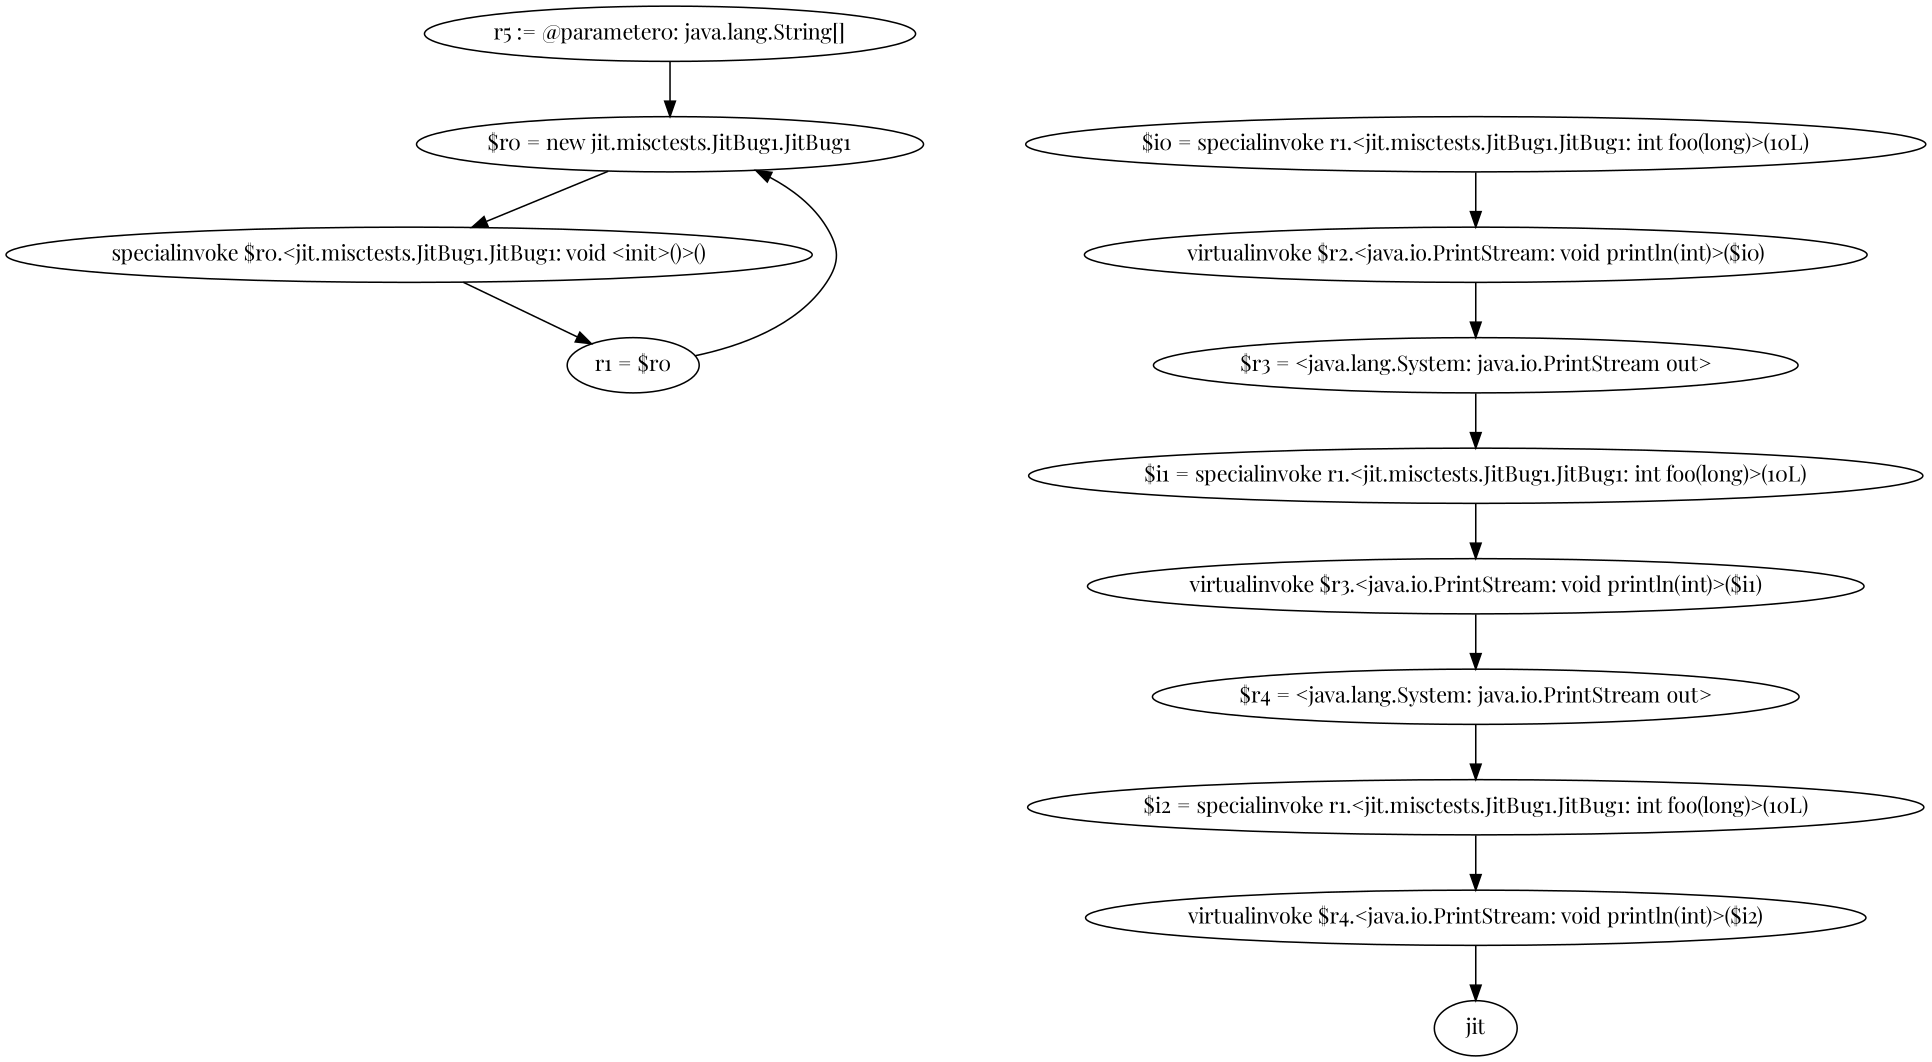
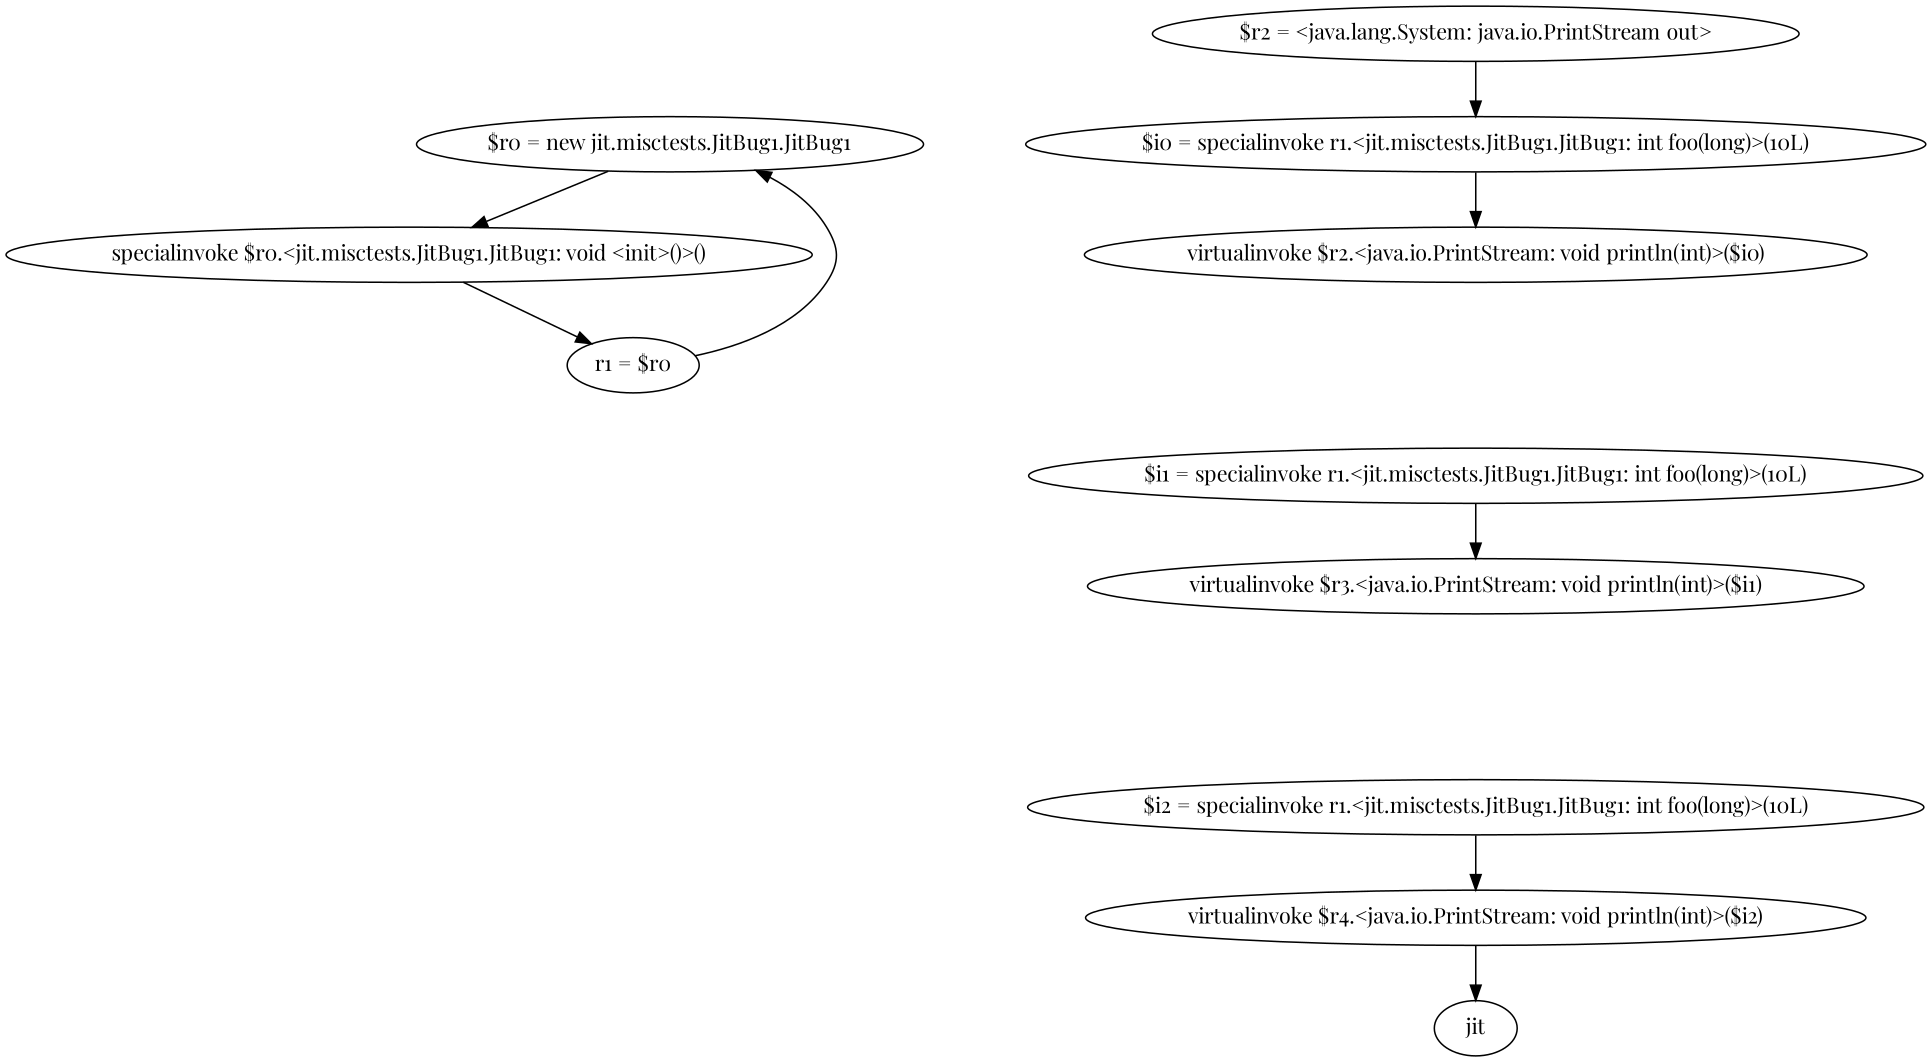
node "r5 := @parameter0: java.lang.String[]": removed
node "$r2 = <java.lang.System: java.io.PrintStream out>": added
node "$r3 = <java.lang.System: java.io.PrintStream out>": removed
node "$r4 = <java.lang.System: java.io.PrintStream out>": removed
